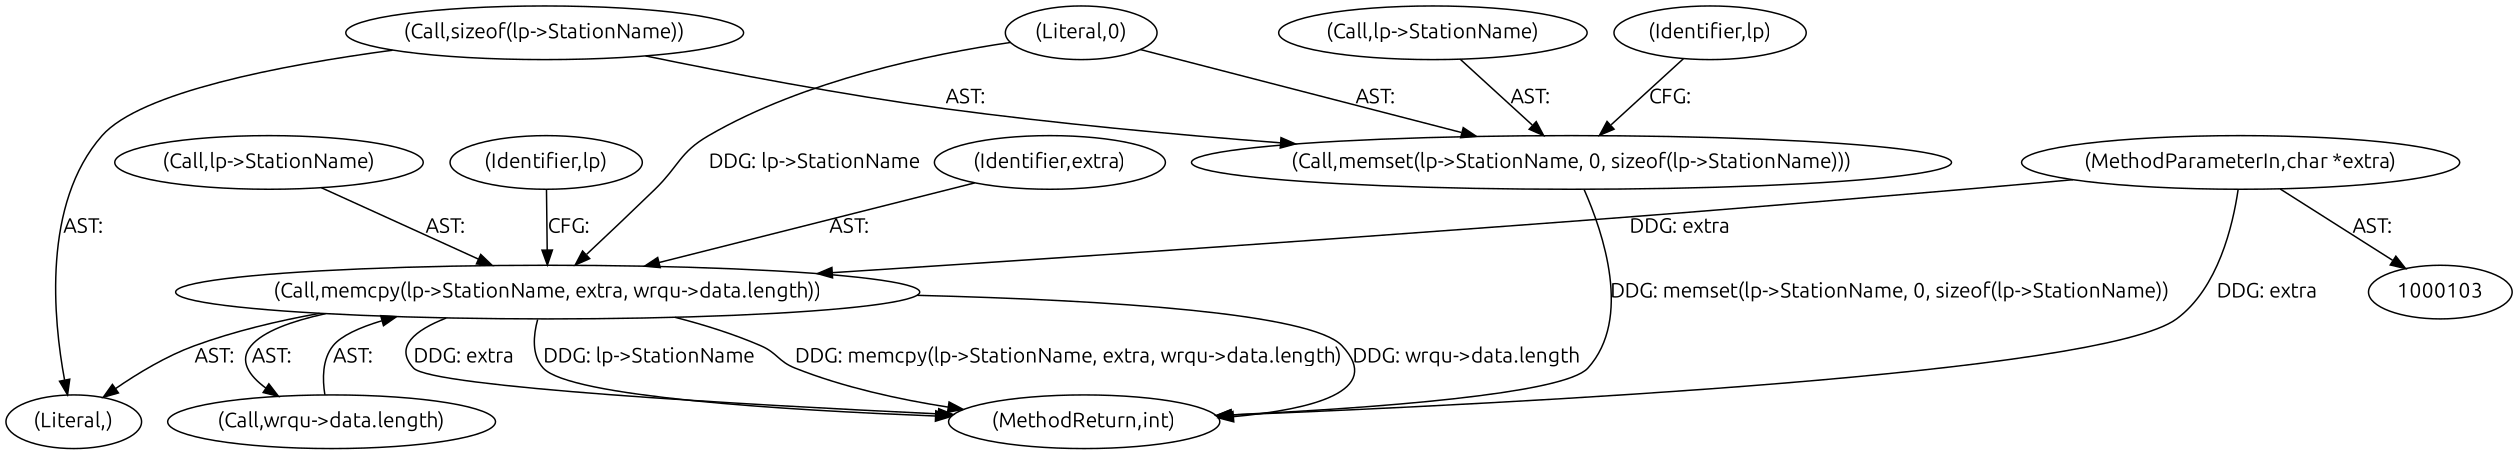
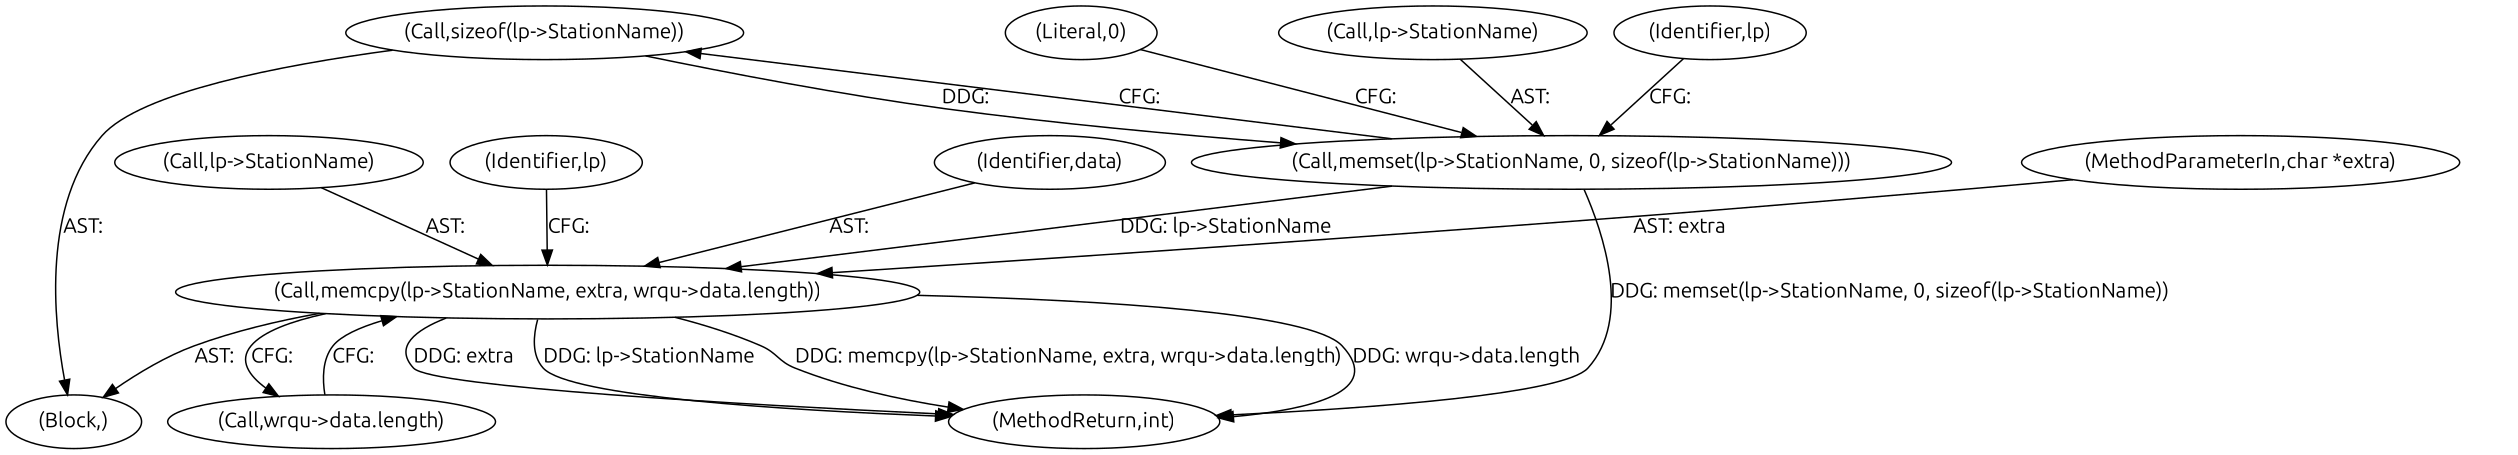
edge "(Call,memset(lp->StationName, 0, sizeof(lp->StationName)))" -> "(Call,sizeof(lp->StationName))": added, label "CFG:"
edge "(Call,sizeof(lp->StationName))" -> "(Call,memset(lp->StationName, 0, sizeof(lp->StationName)))": label "AST: " -> "DDG: "
edge "(Literal,0)" -> "(Call,memset(lp->StationName, 0, sizeof(lp->StationName)))": label "AST: " -> "CFG: "
edge "(Literal,0)" -> "(Call,memcpy(lp->StationName, extra, wrqu->data.length))": now "(Call,memset(lp->StationName, 0, sizeof(lp->StationName)))" -> "(Call,memcpy(lp->StationName, extra, wrqu->data.length))"
node "(Identifier,extra)": label "(Identifier,extra)" -> "(Identifier,data)"
edge "(MethodParameterIn,char *extra)" -> "(Call,memcpy(lp->StationName, extra, wrqu->data.length))": label "DDG: extra" -> "AST: extra"
node "1000103": removed
edge "(Call,memcpy(lp->StationName, extra, wrqu->data.length))" -> "(Call,wrqu->data.length)": label "AST: " -> "CFG: "
edge "(Call,wrqu->data.length)" -> "(Call,memcpy(lp->StationName, extra, wrqu->data.length))": label "AST: " -> "CFG: "
edge "(MethodParameterIn,char *extra)" -> "(MethodReturn,int)": removed, label "DDG: extra"
node "(Literal,)": label "(Literal,)" -> "(Block,)"
